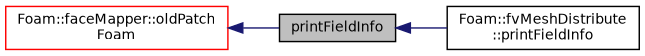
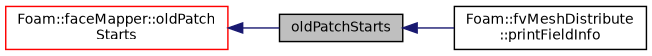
node "Foam::faceMapper::oldPatch Foam": label "Foam::faceMapper::oldPatch Foam" -> "Foam::faceMapper::oldPatch Starts"
node "printFieldInfo": label "printFieldInfo" -> "oldPatchStarts"
